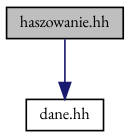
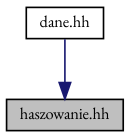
edge "haszowanie.hh" -> "dane.hh": reversed
